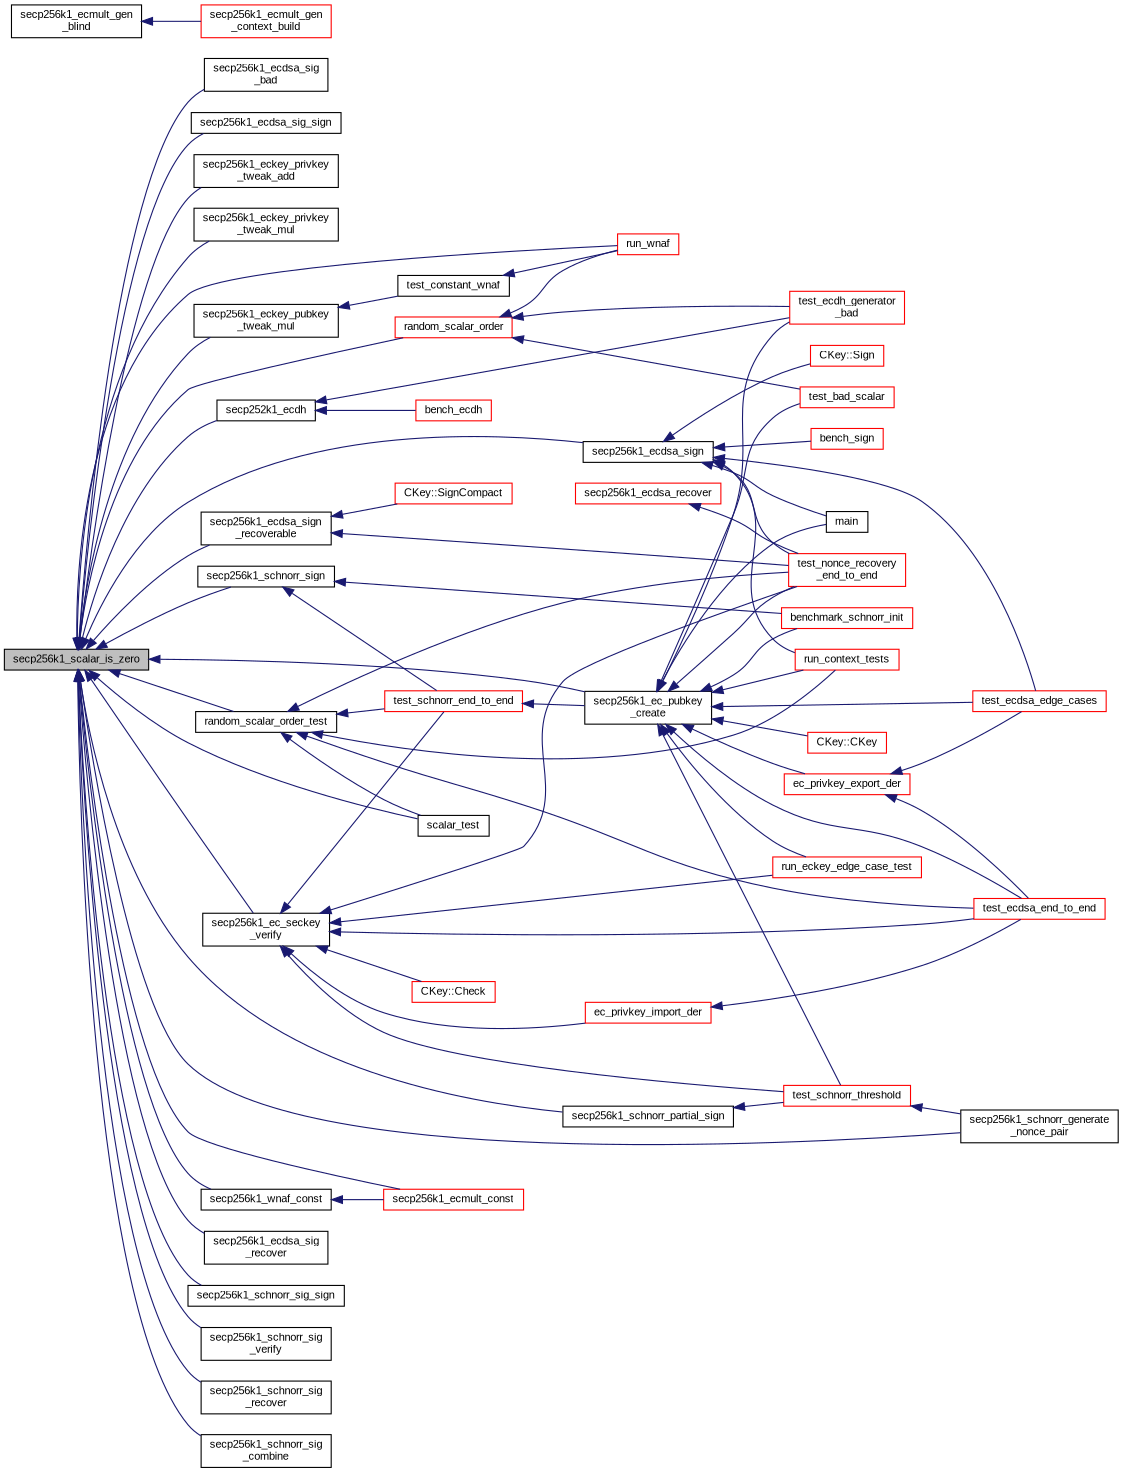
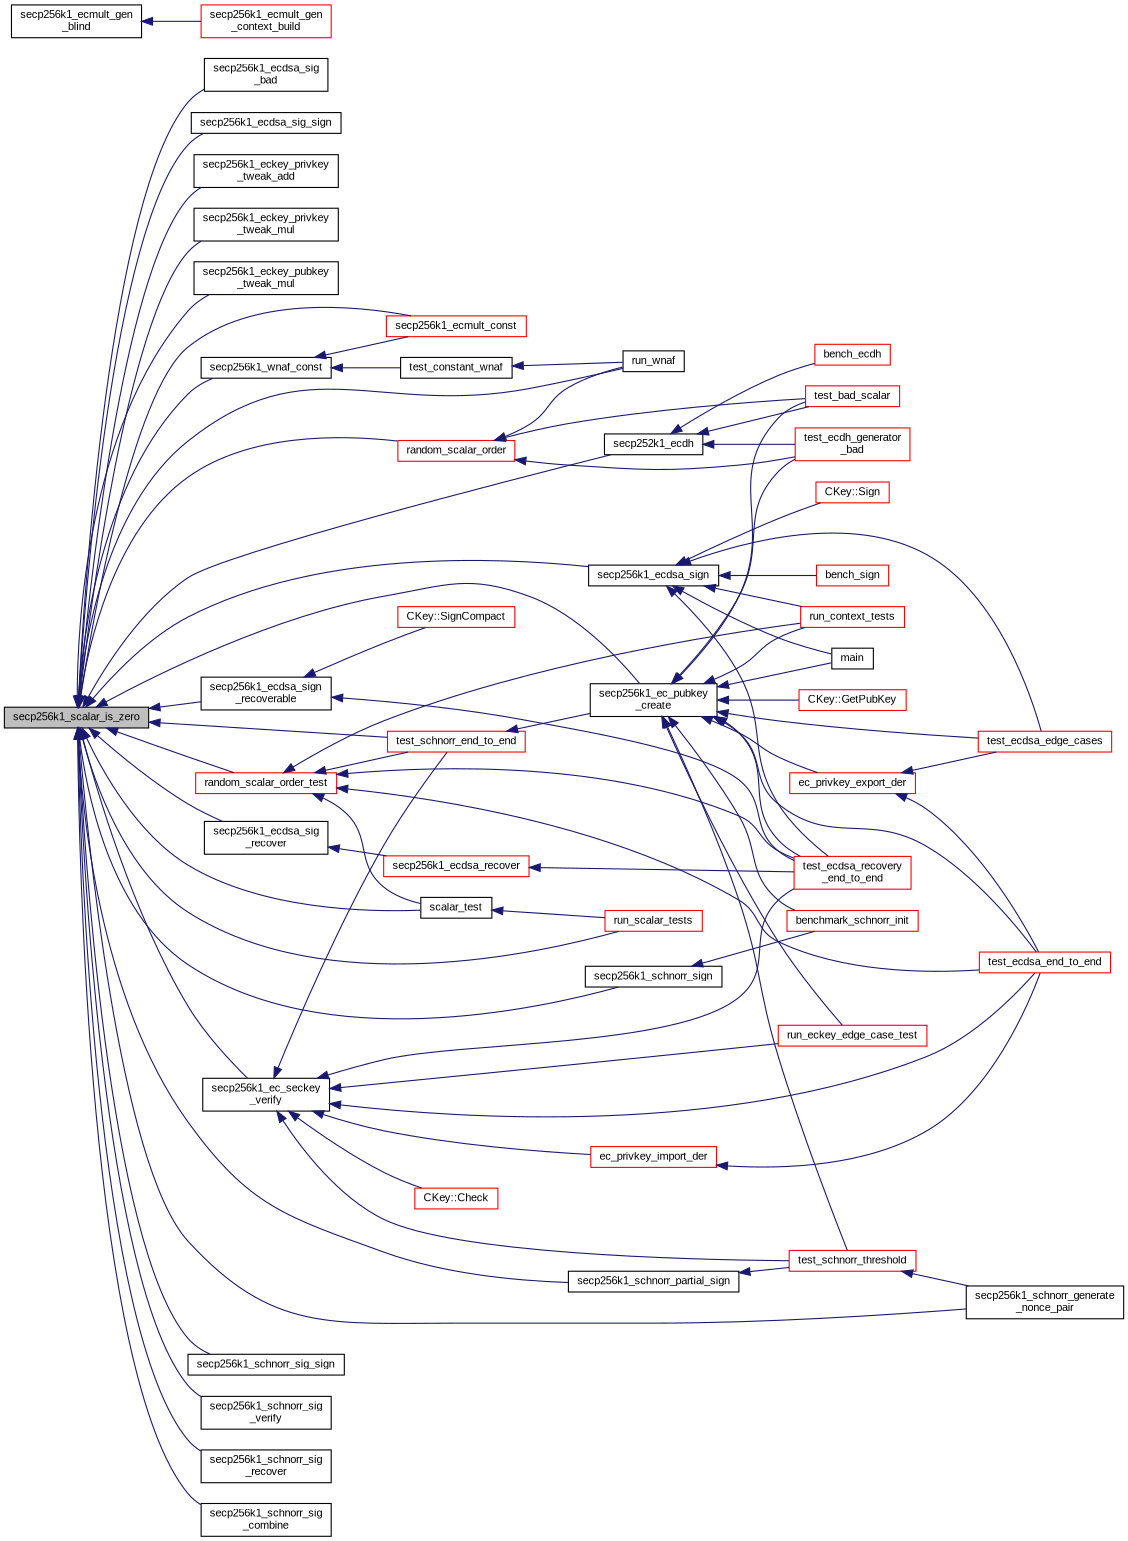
node "run_wnaf": color red -> black
edge "test_constant_wnaf" -> "secp256k1_eckey_pubkey _tweak_mul": now "test_constant_wnaf" -> "secp256k1_wnaf_const"
edge "test_bad_scalar" -> "secp252k1_ecdh": added
node "test_nonce_recovery _end_to_end": label "test_nonce_recovery _end_to_end" -> "test_ecdsa_recovery _end_to_end"
edge "test_schnorr_end_to_end" -> "secp256k1_schnorr_sign": now "test_schnorr_end_to_end" -> "secp256k1_scalar_is_zero"
node "random_scalar_order_test": color black -> red
node "CKey::CKey": label "CKey::CKey" -> "CKey::GetPubKey"
edge "secp256k1_ecdsa_recover" -> "secp256k1_ecdsa_sig _recover": added
node "run_scalar_tests": added
